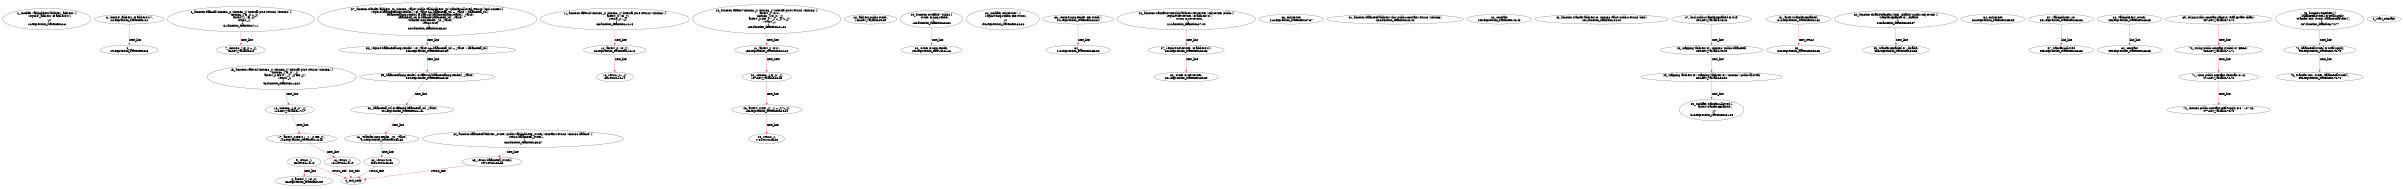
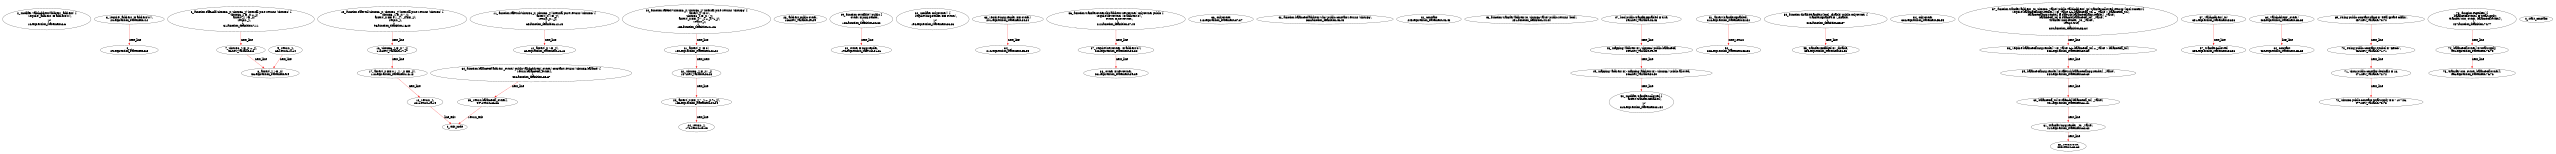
edge "57_ validAddress(_to) 351-expression_statement-58-58" -> "57_ transfersAllowed 355-expression_statement-58-58": label "line_line" -> "next_line"
edge "7_ uint256 _z = _x + _y; 48-new_variable-8-6" -> "8_ assert(_z >= _x); 56-expression_statement-9-9": added, label "next_line"
node "13_ return _x - _y; 89-return-14-14": removed
edge "9_ return _z; 63-return-10-10" -> "0_ exit_node": removed, label "return_exit"
edge "62_ return true; 425-return-63-63" -> "0_ exit_node": removed, label "return_exit"
